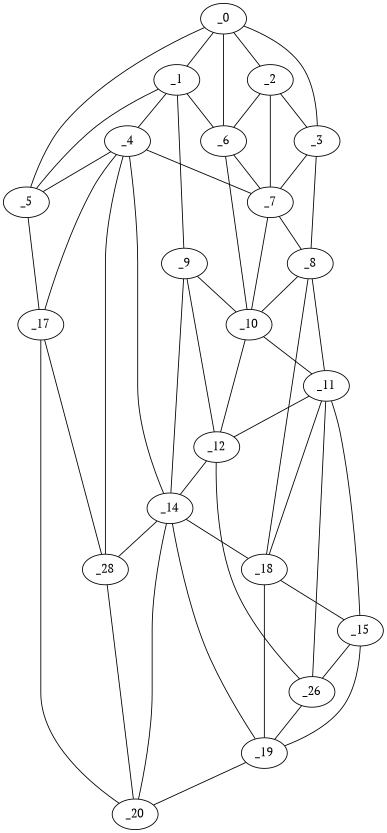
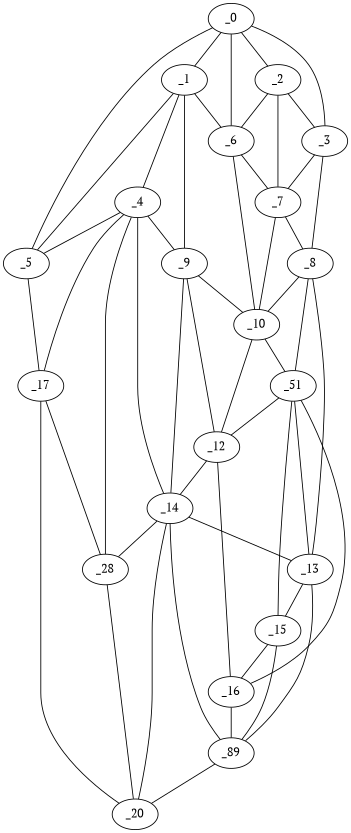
edge "_4" -- "_7": now "_4" -- "_9"
node "_11": label "_11" -> "_51"
node "_18": label "_18" -> "_13"
node "_26": label "_26" -> "_16"
node "_19": label "_19" -> "_89"
